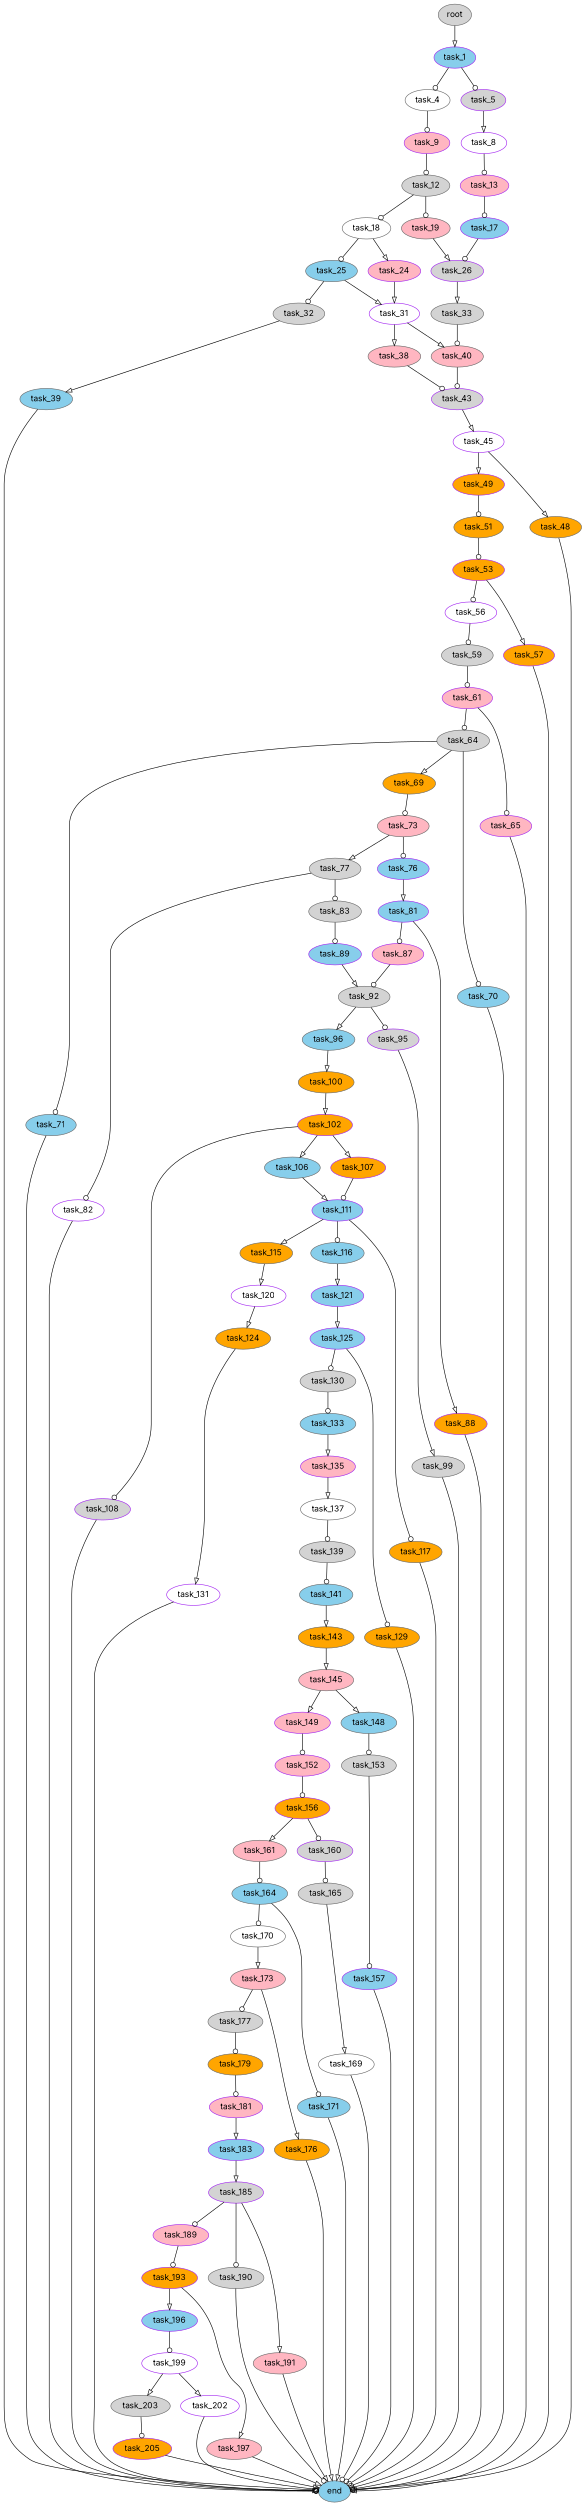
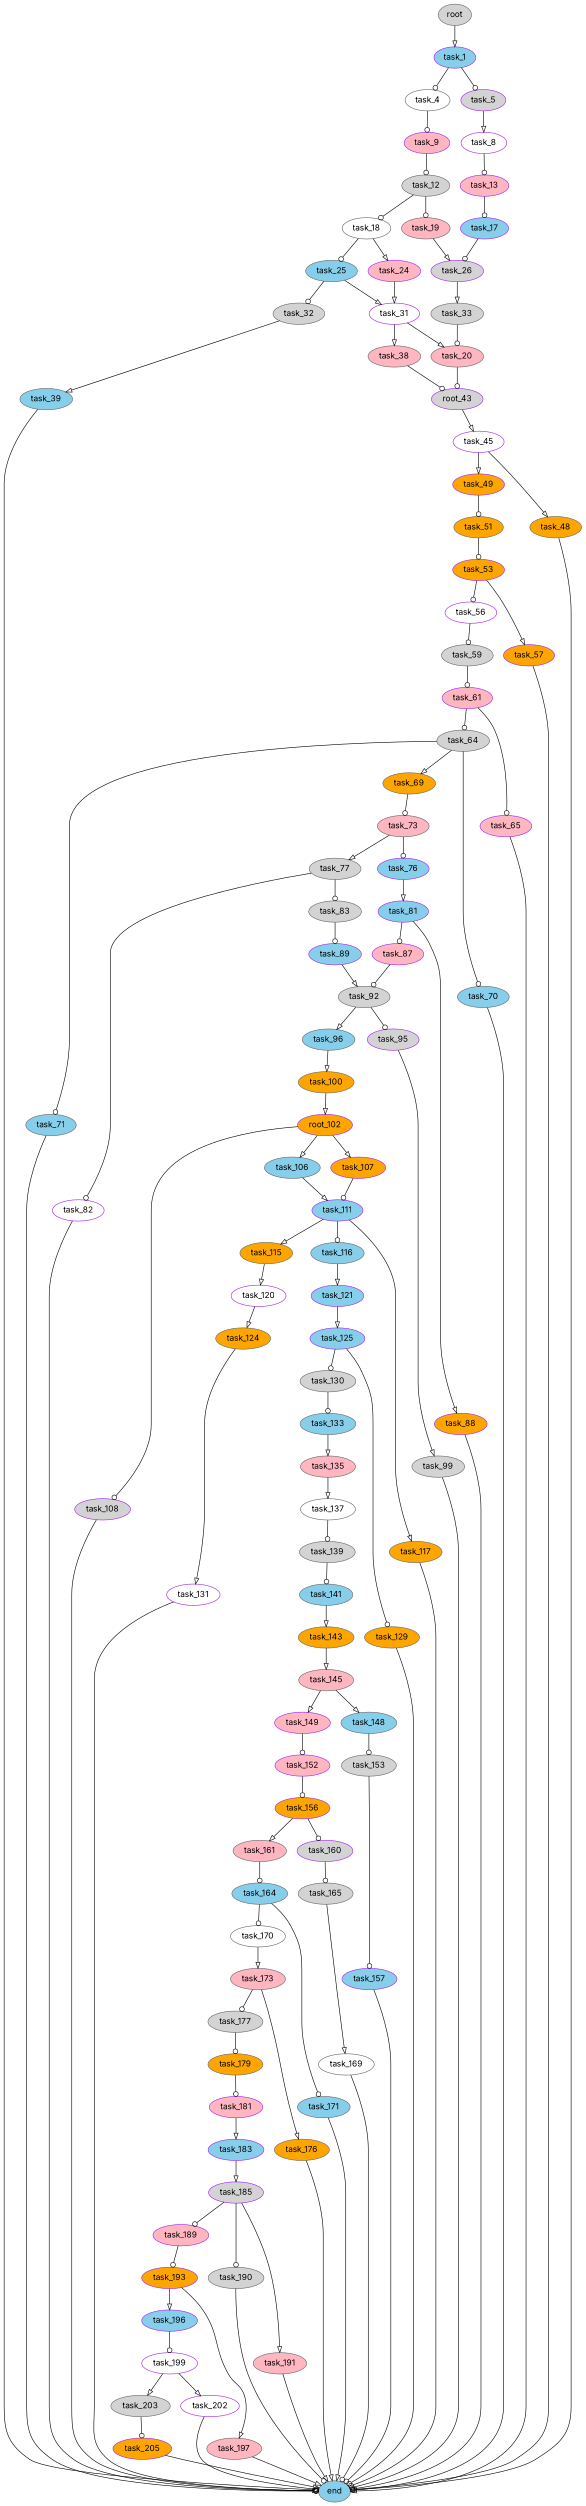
node "task_40": label "task_40" -> "task_20"
node "task_43": label "task_43" -> "root_43"
node "task_102": label "task_102" -> "root_102"
edge "task_111" -> "task_117": arrowhead odot -> onormal
node "task_135": color purple -> gray40
